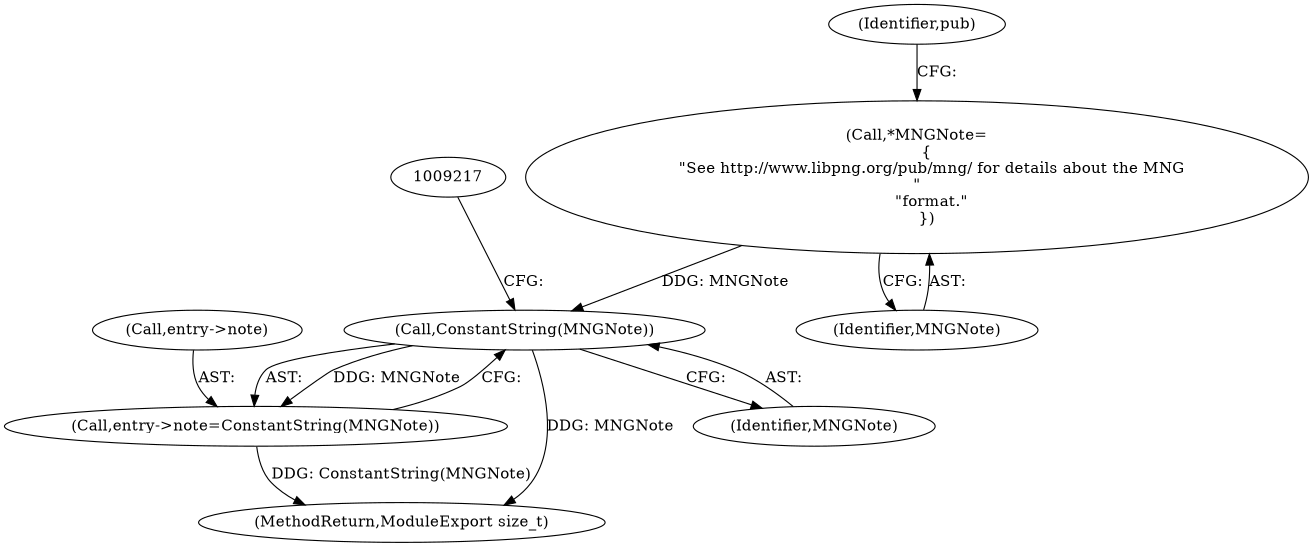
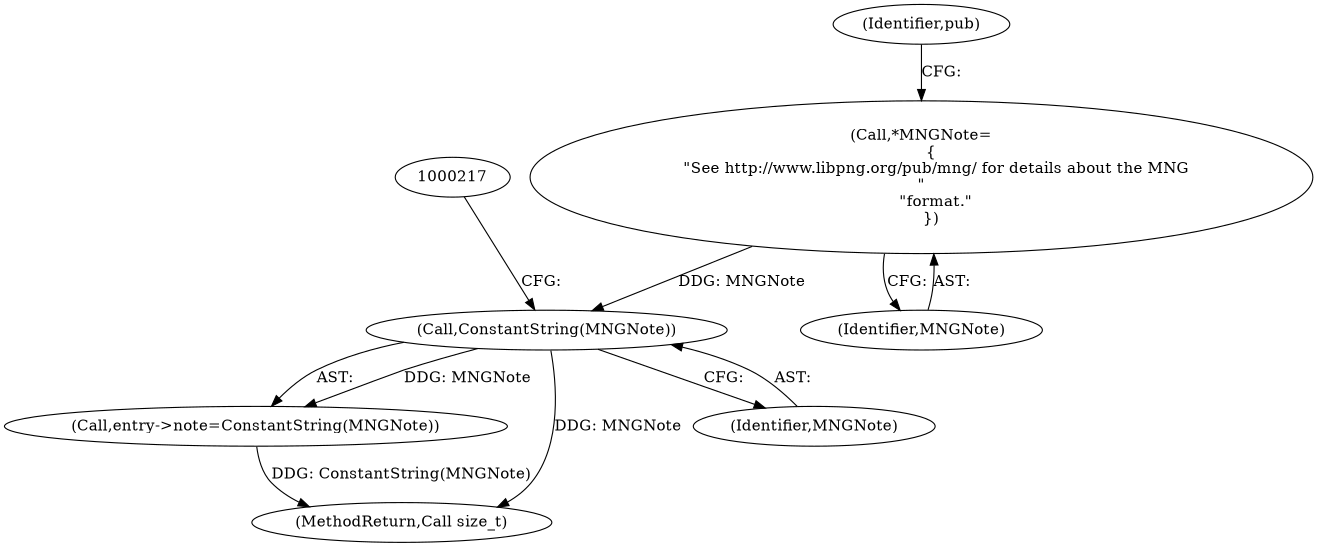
node "1009217": label "1009217" -> "1000217"
node "(Call,entry->note)": removed
edge "(Call,entry->note=ConstantString(MNGNote))" -> "(Call,ConstantString(MNGNote))": removed, label "CFG:"
node "(MethodReturn,ModuleExport size_t)": label "(MethodReturn,ModuleExport size_t)" -> "(MethodReturn,Call size_t)"
